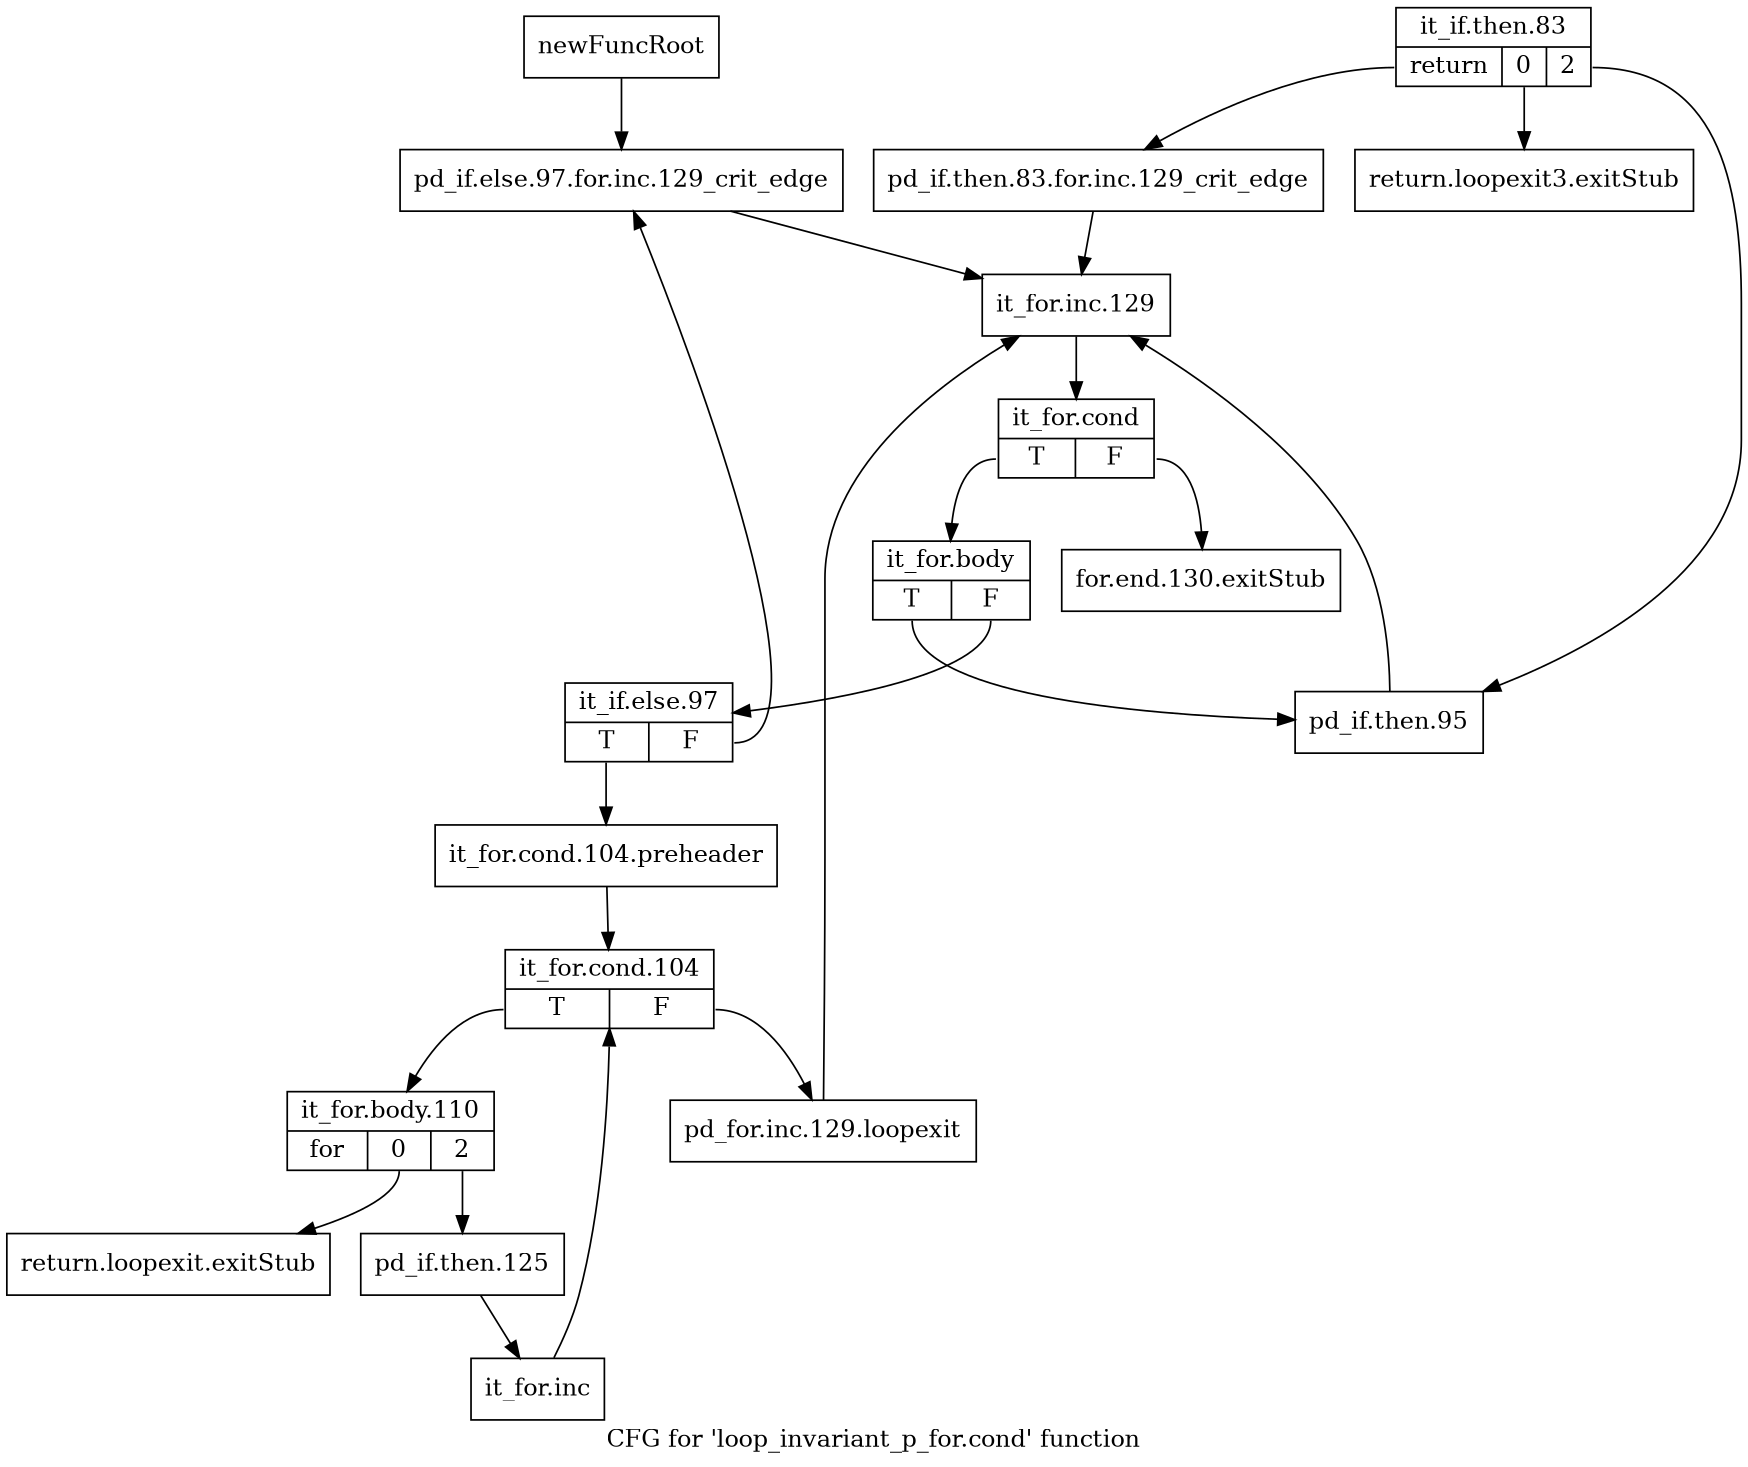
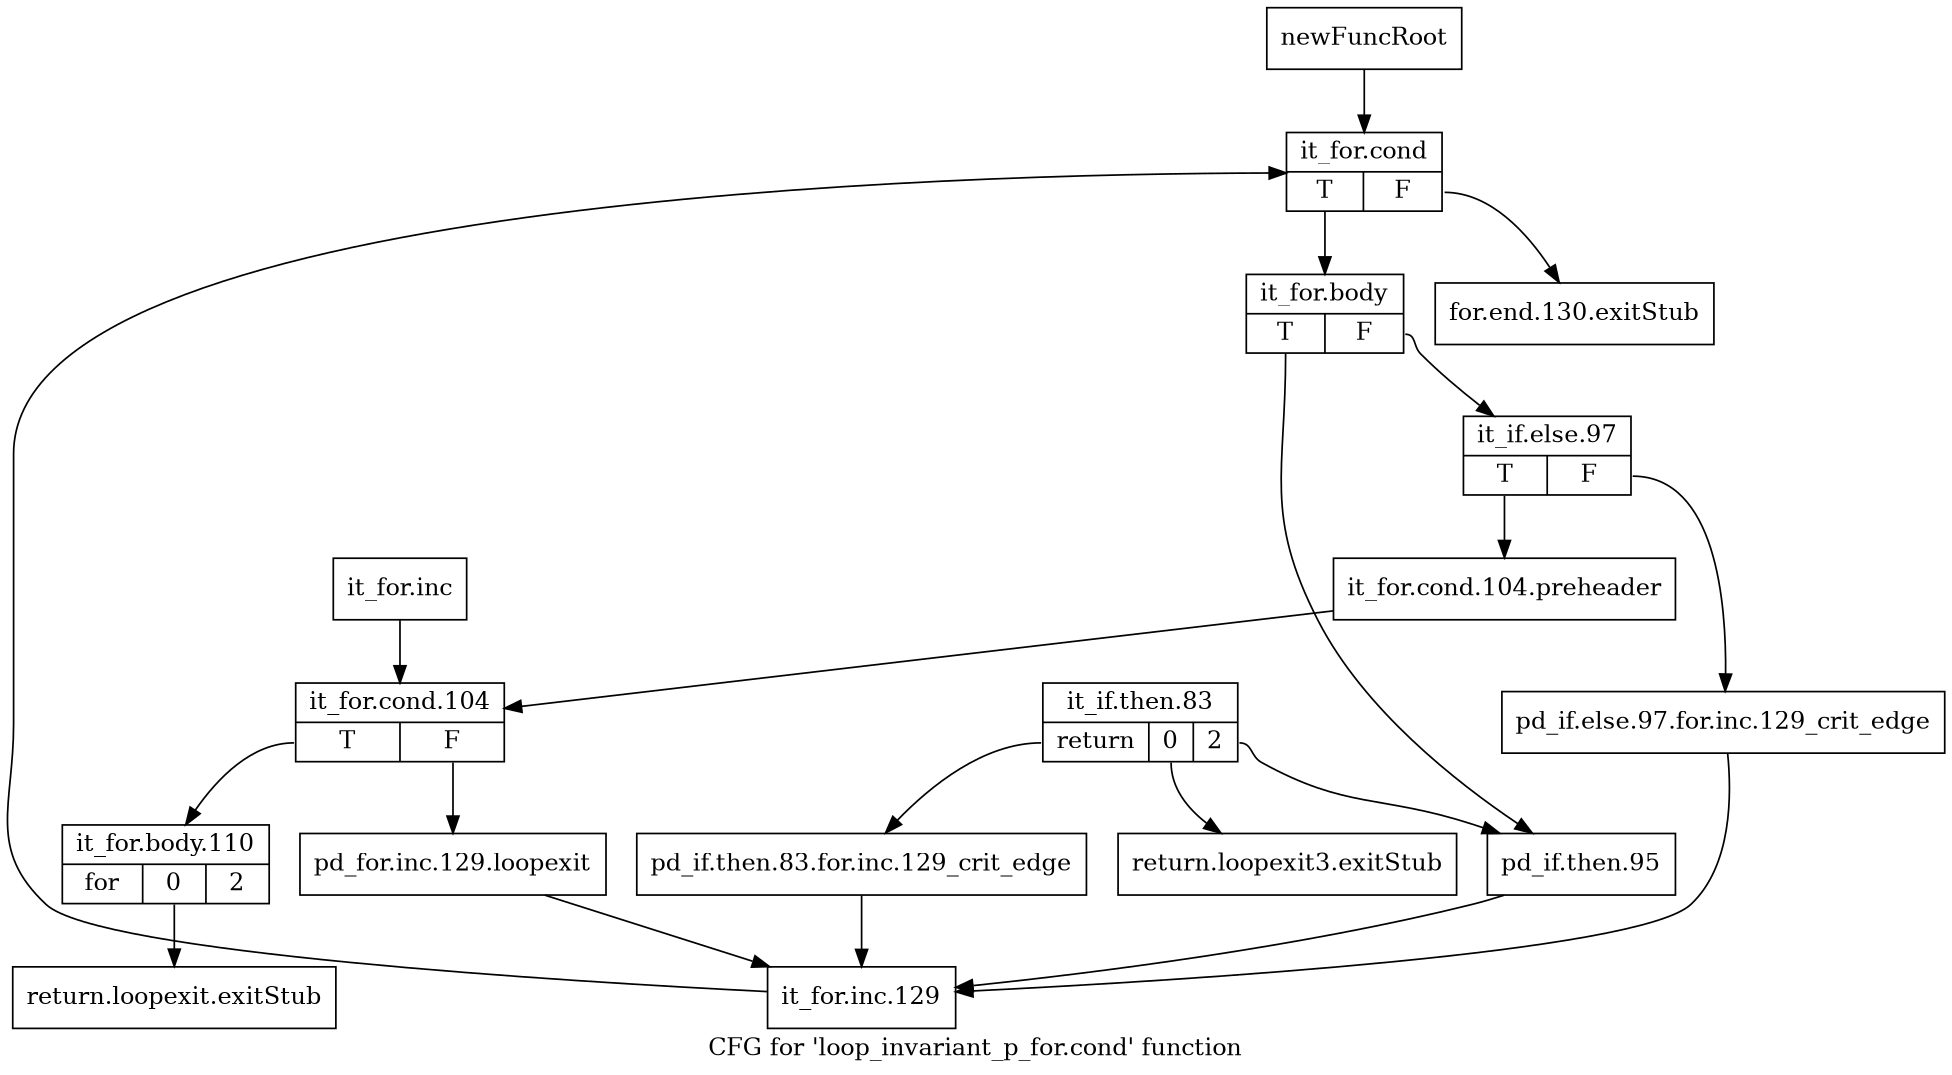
edge "newFuncRoot" -> "pd_if.else.97.for.inc.129_crit_edge": now "newFuncRoot" -> "it_for.cond"
node "pd_if.then.125": removed
